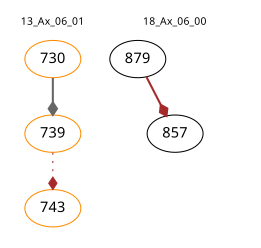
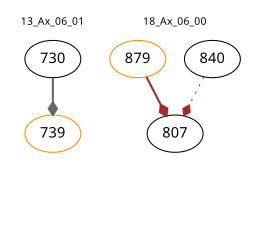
node "730": color darkorange -> black
node "879": color black -> darkorange
node "840": added
node "857": label "857" -> "807"
node "743": removed
